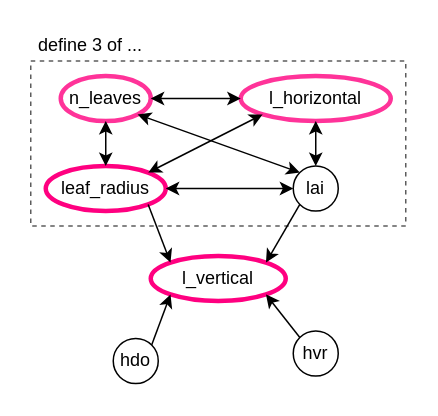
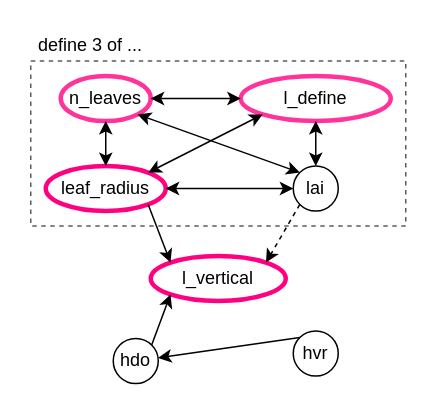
node "l_horizontal": label "l_horizontal" -> "l_define"
edge "lai" -> "l_vertical": style solid -> dashed
edge "hvr" -> "l_vertical": now "hvr" -> "hdo"
